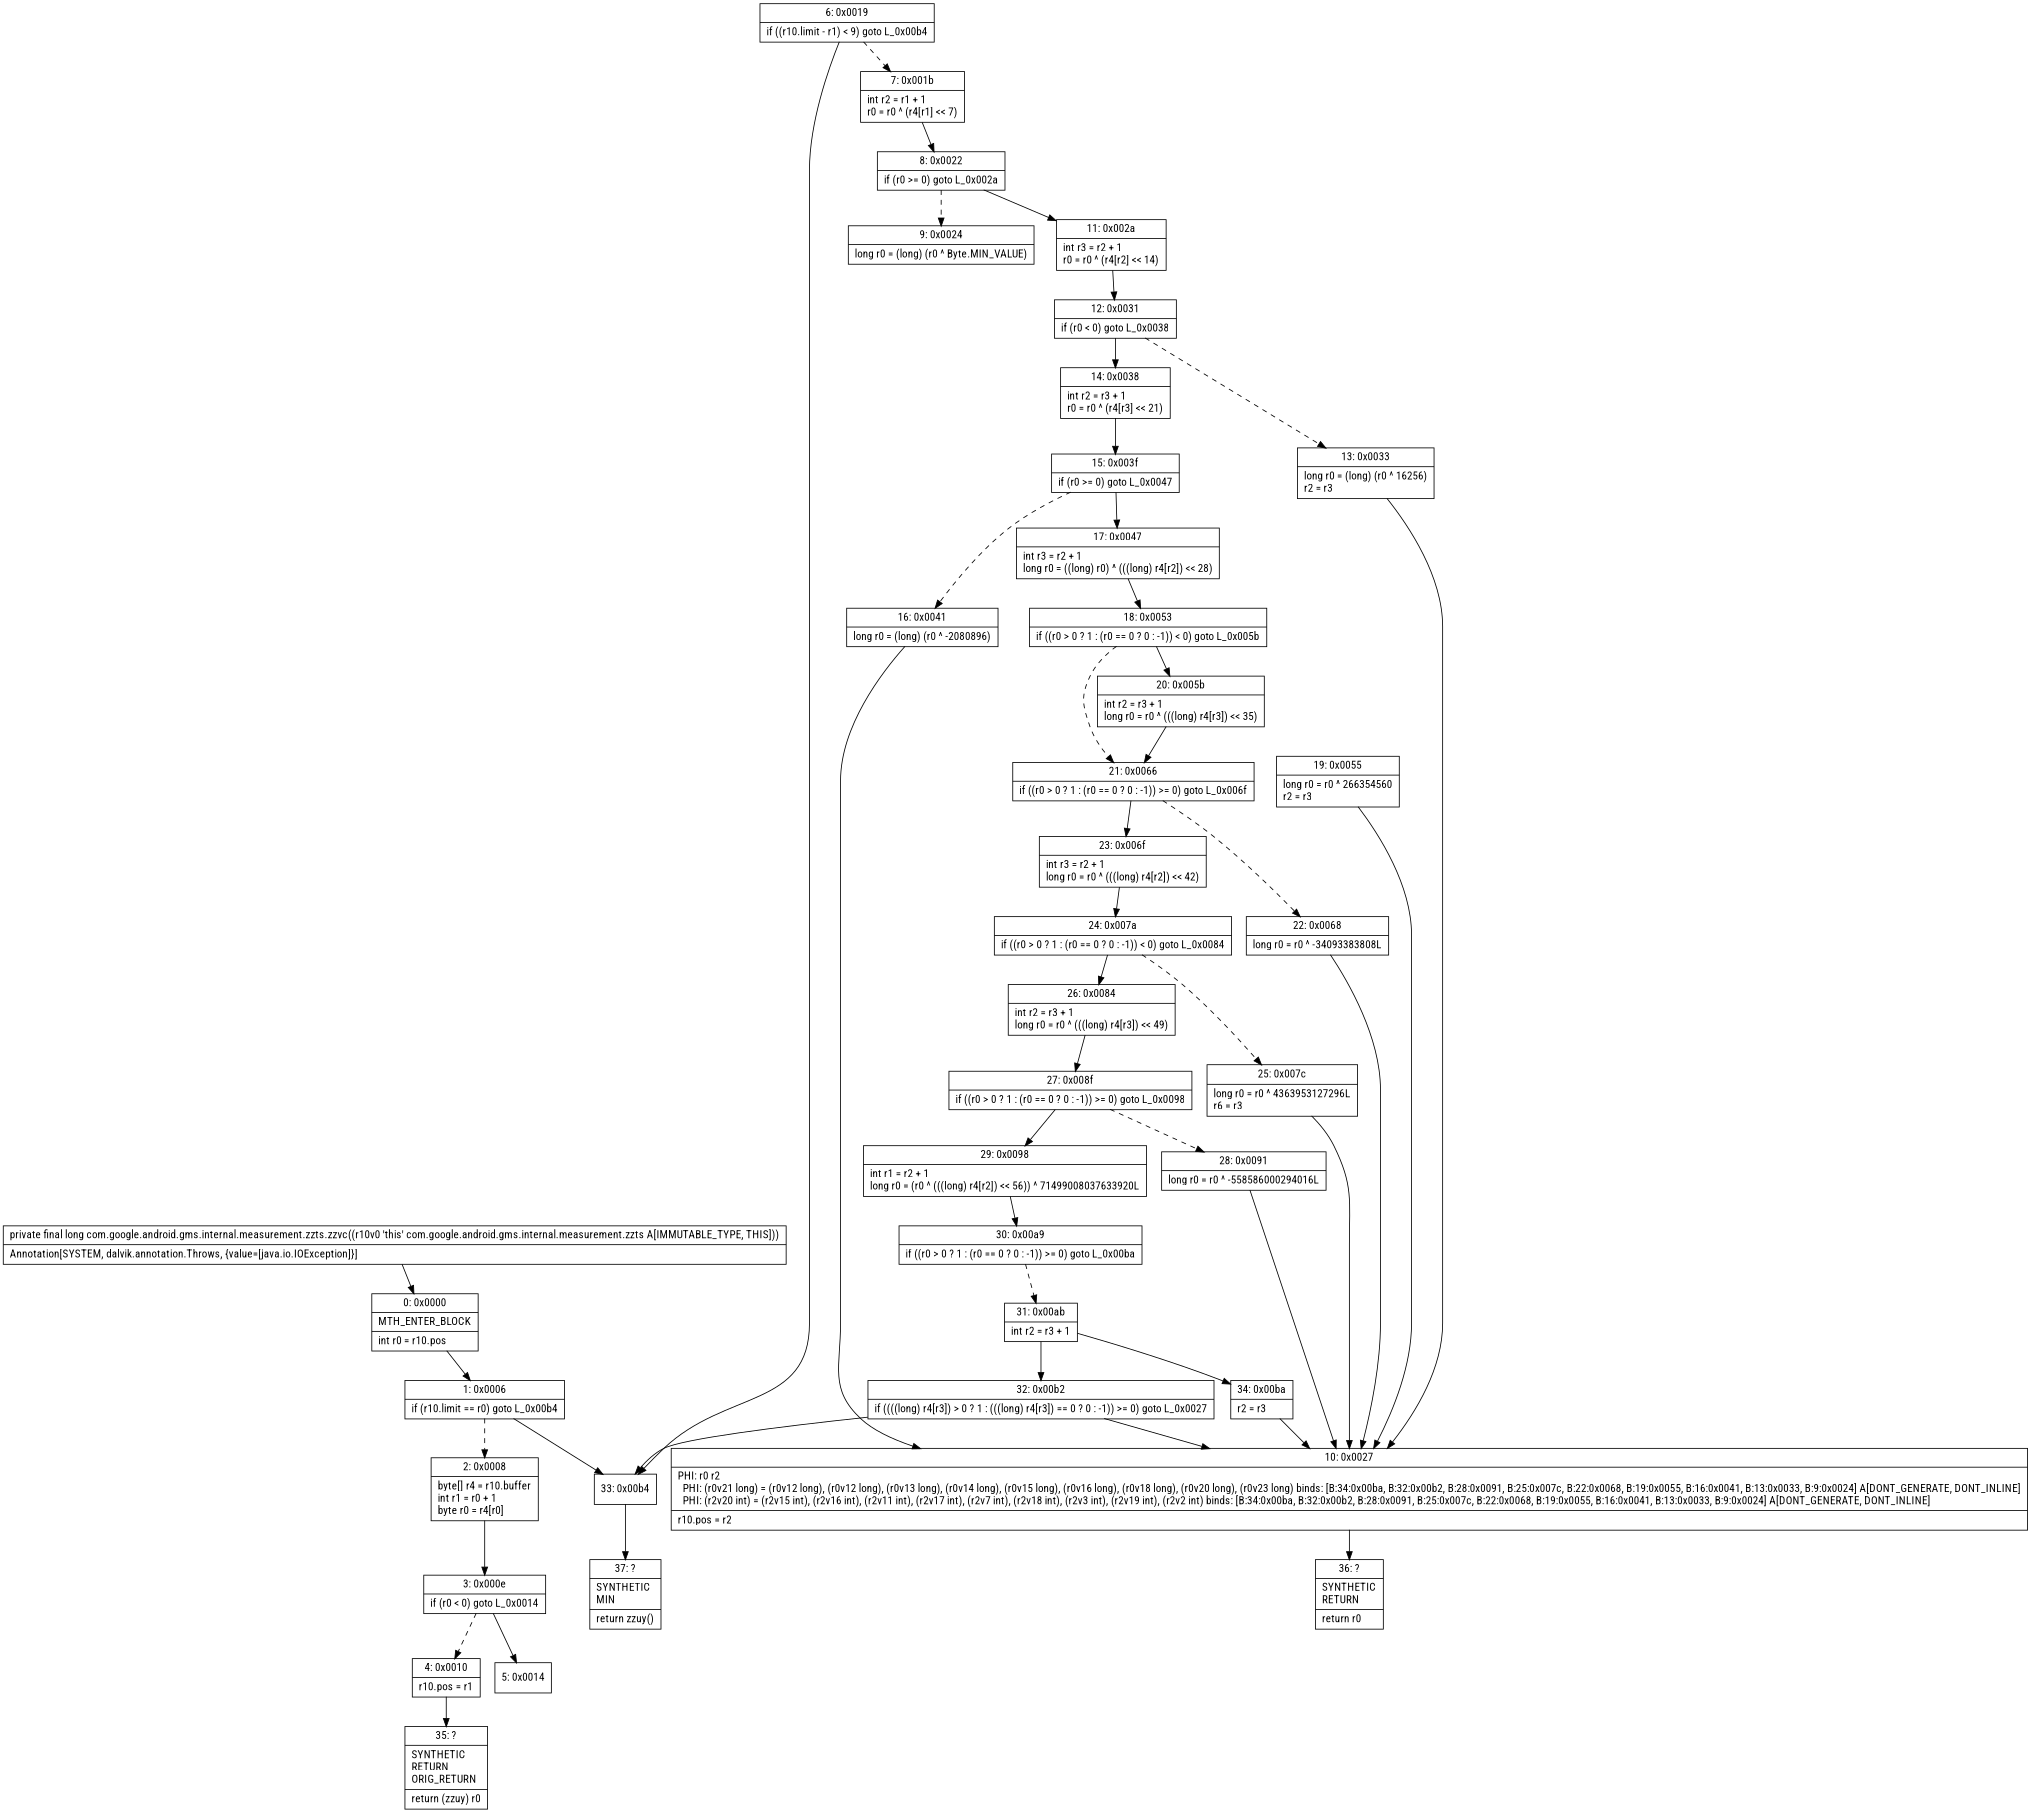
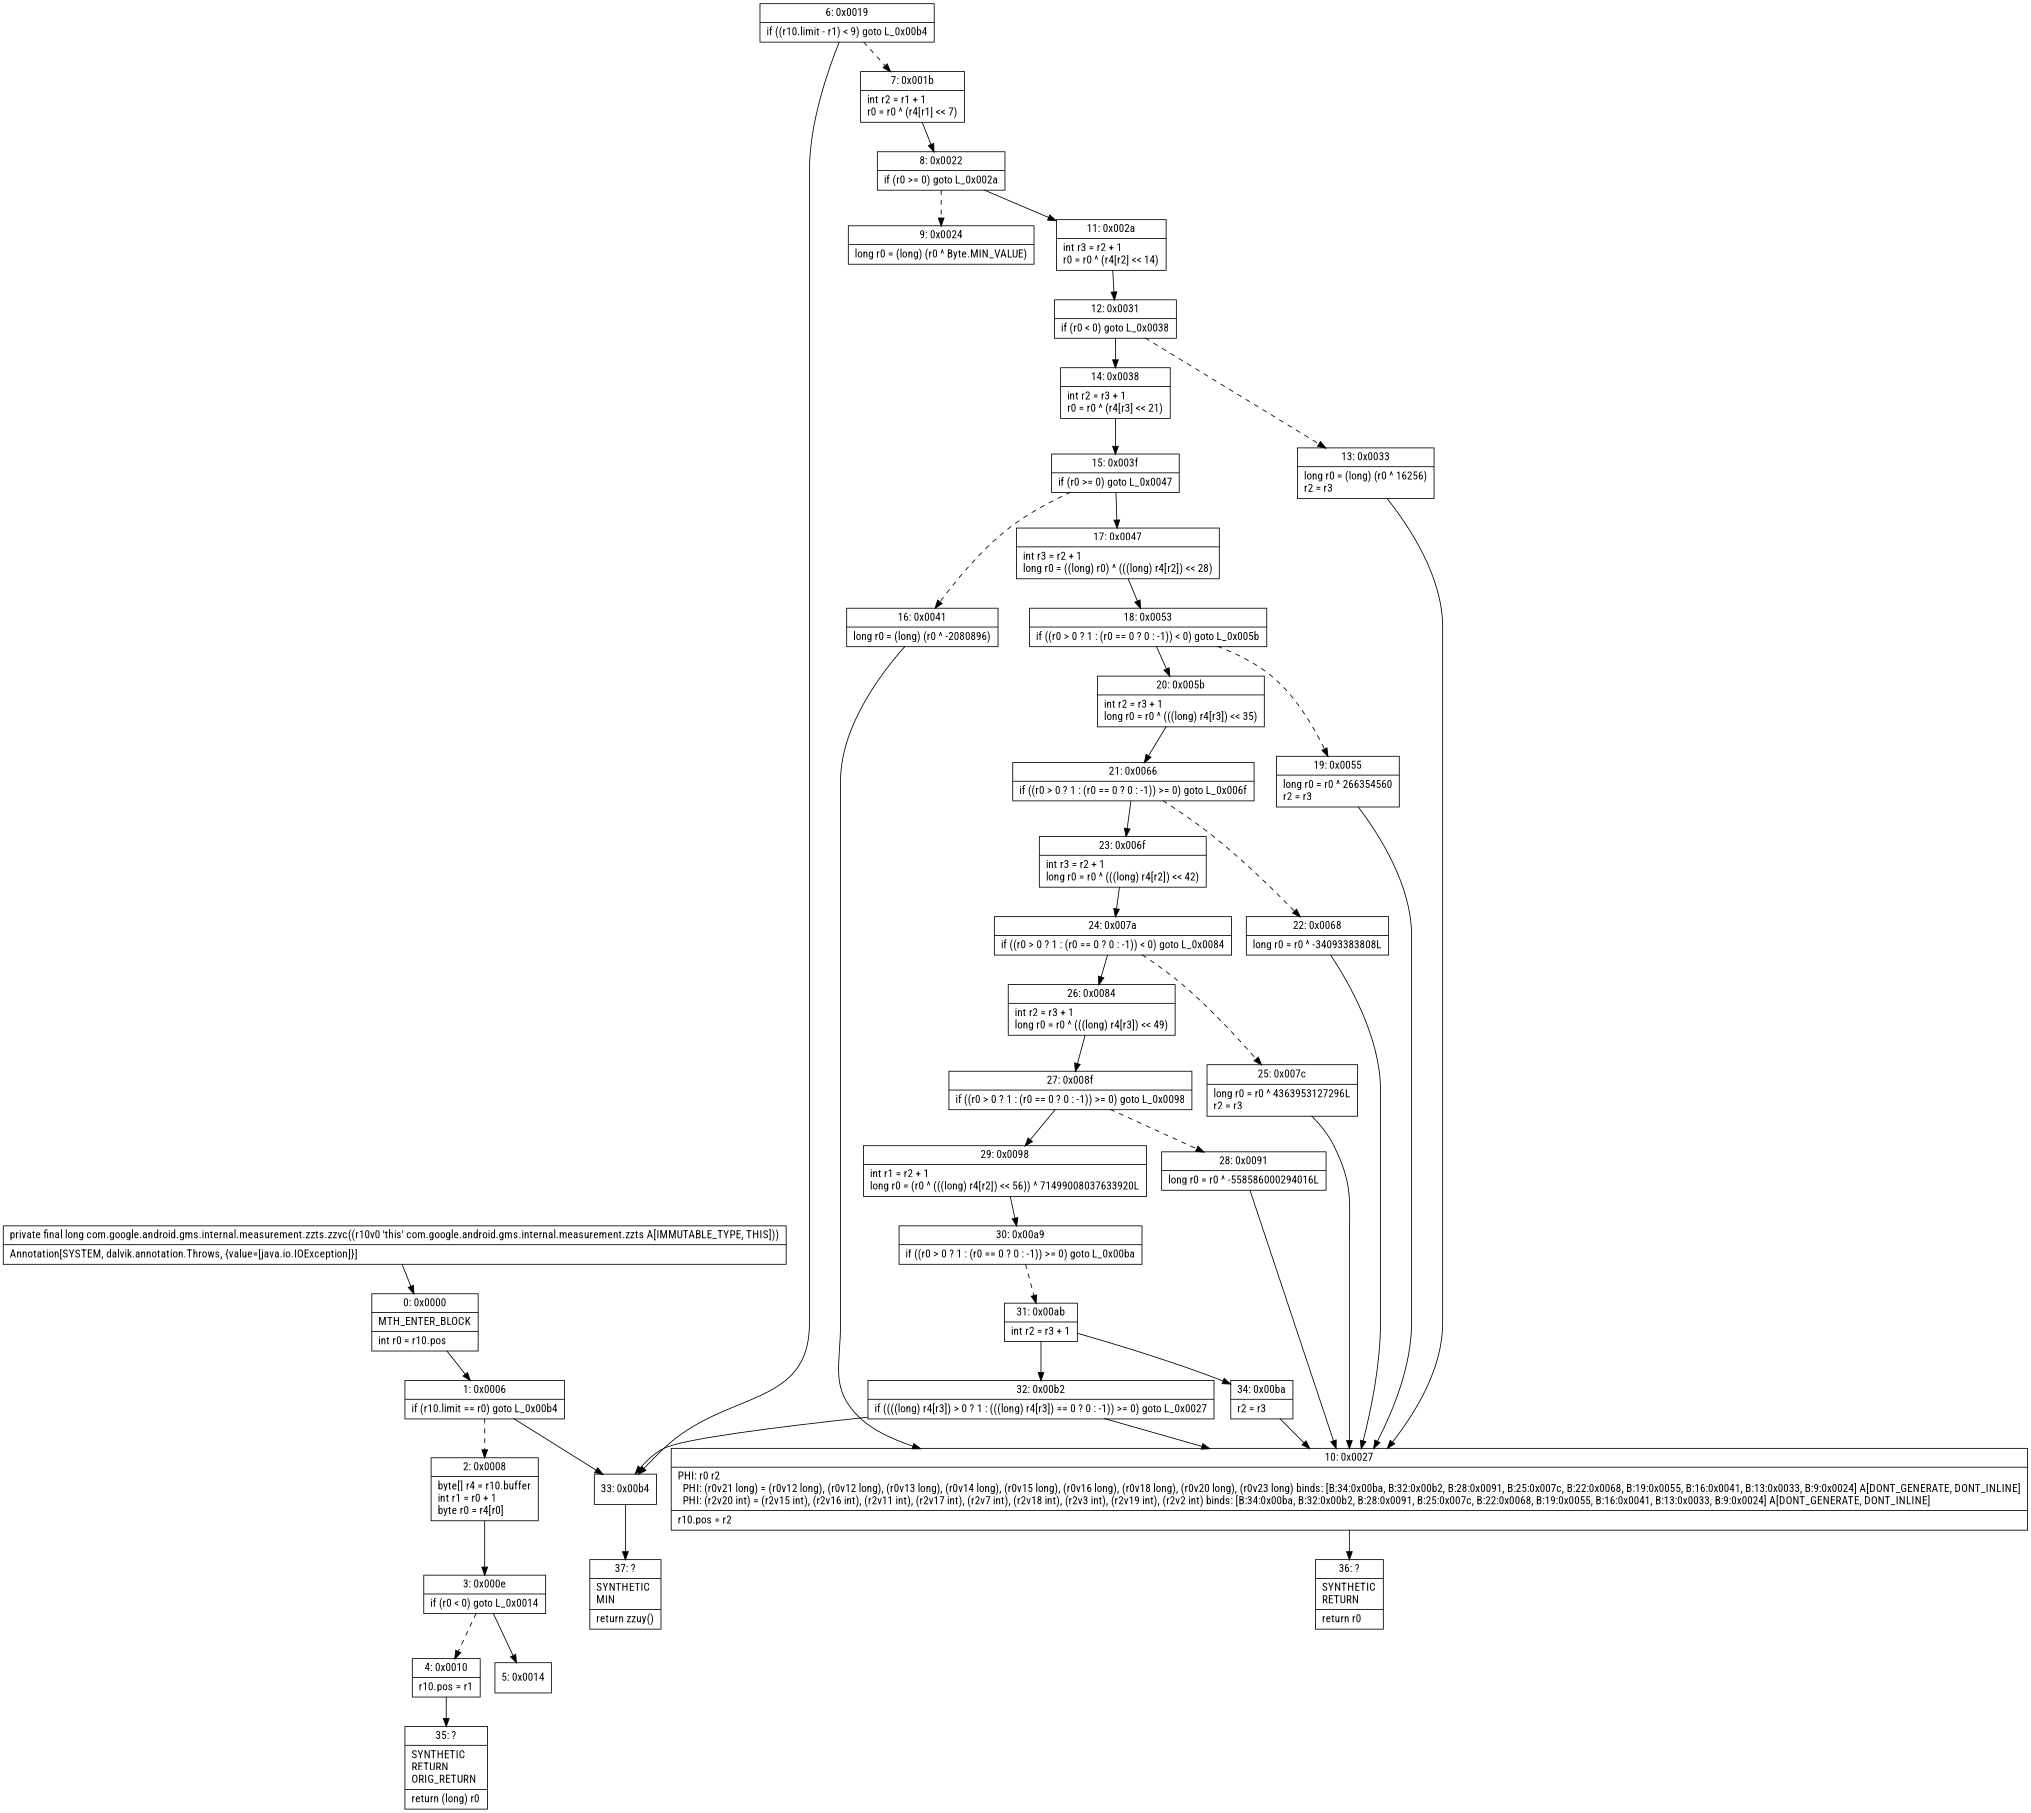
edge "18: 0x0053" -> "21: 0x0066": now "18: 0x0053" -> "19: 0x0055"
node "25: 0x007c": text "r6 = r3" -> "r2 = r3"
node "35: ?": text "return (zzuy) r0" -> "return (long) r0"
